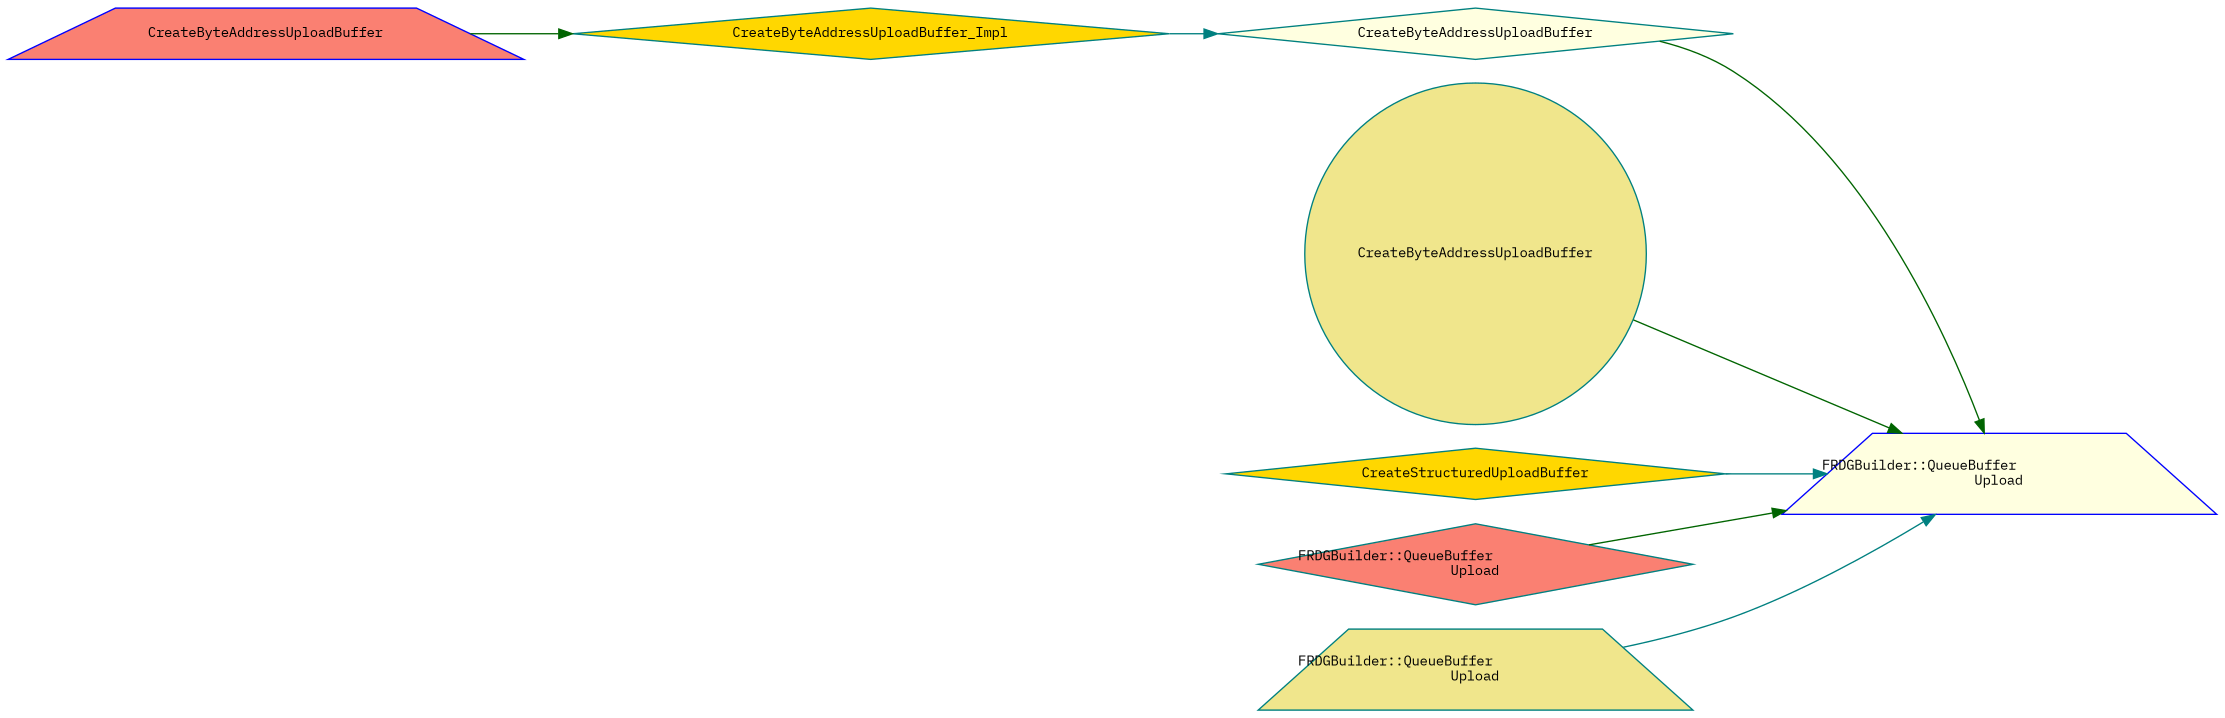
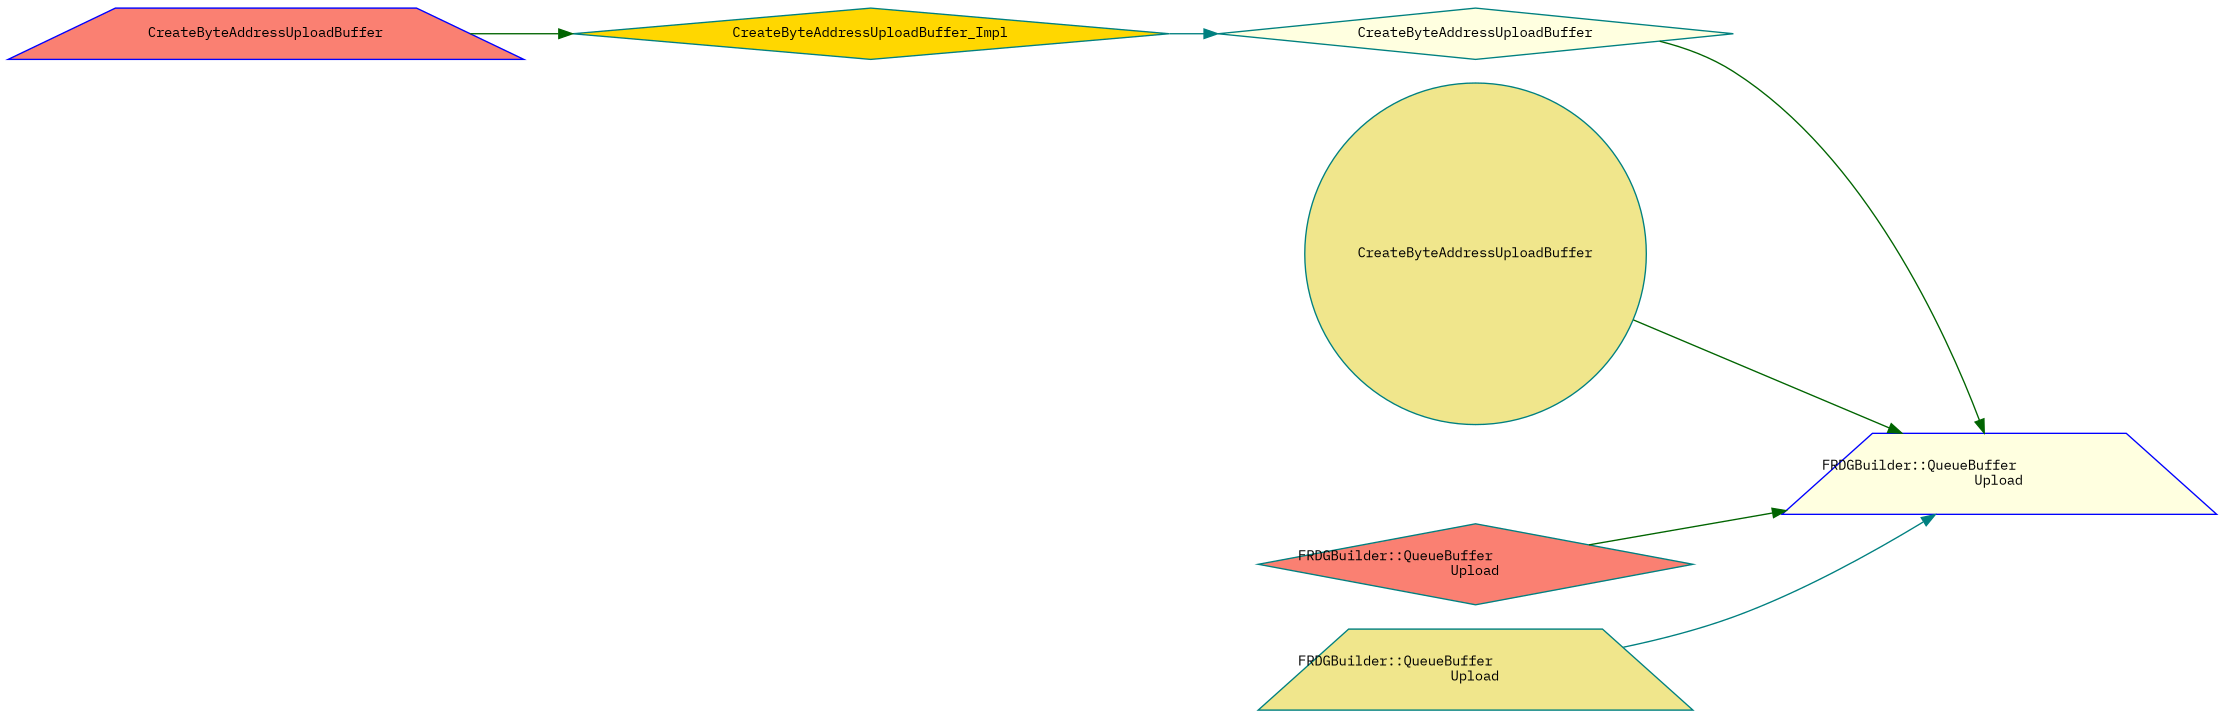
node "CreateStructuredUploadBuffer": removed
